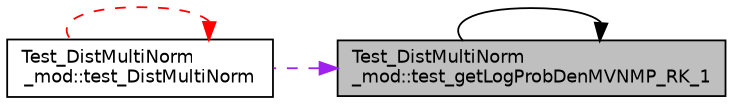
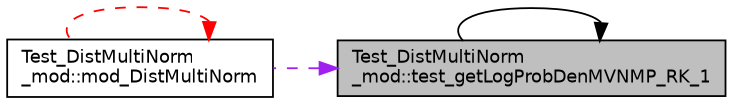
node "Test_DistMultiNorm _mod::test_DistMultiNorm": label "Test_DistMultiNorm _mod::test_DistMultiNorm" -> "Test_DistMultiNorm _mod::mod_DistMultiNorm"
